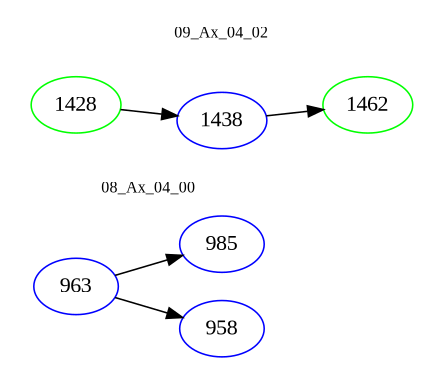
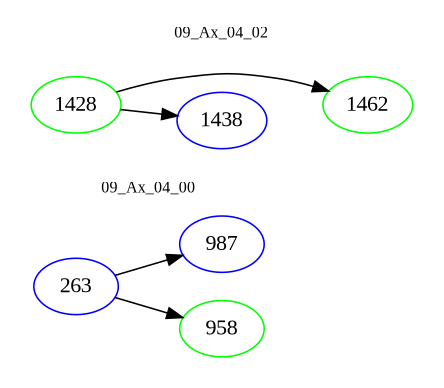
edge "1438" -> "1462": now "1428" -> "1462"
cluster "08_Ax_04_00": label "08_Ax_04_00" -> "09_Ax_04_00"
node "985": label "985" -> "987"
node "963": label "963" -> "263"
node "958": color blue -> green
